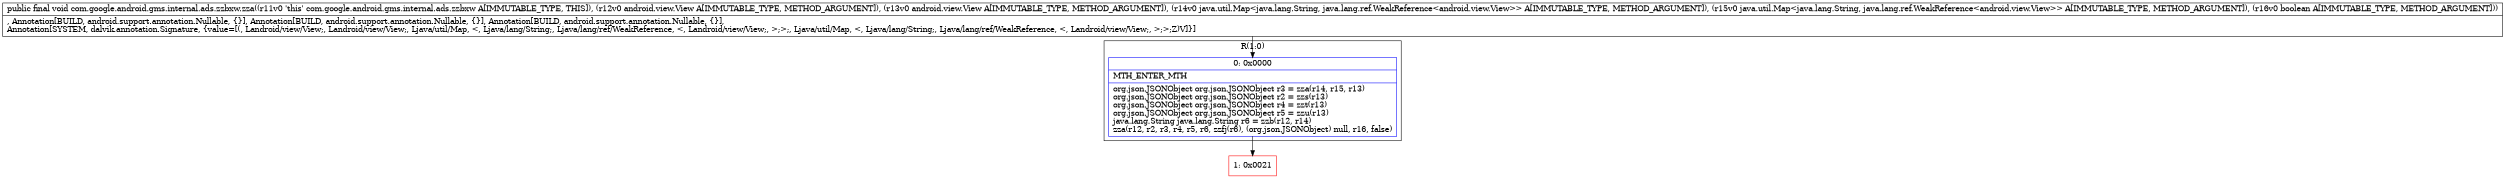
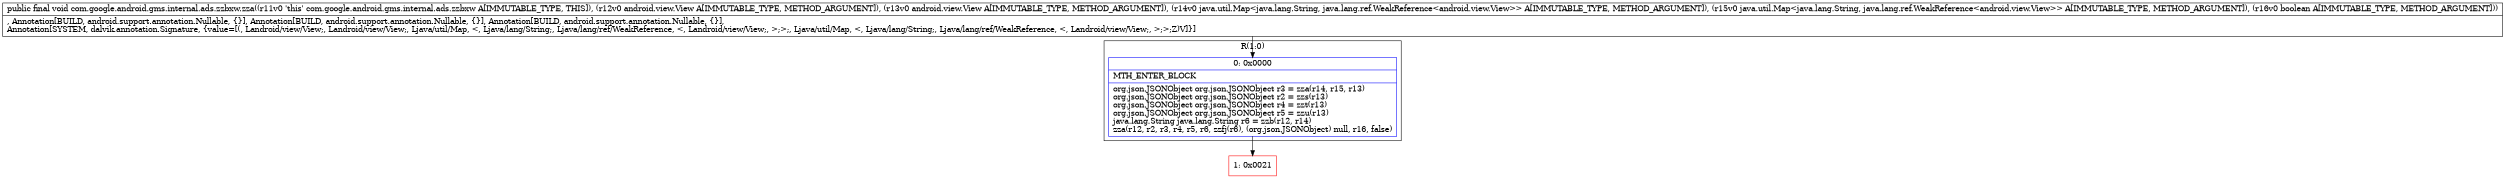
node "0: 0x0000": text "MTH_ENTER_MTH" -> "MTH_ENTER_BLOCK"
